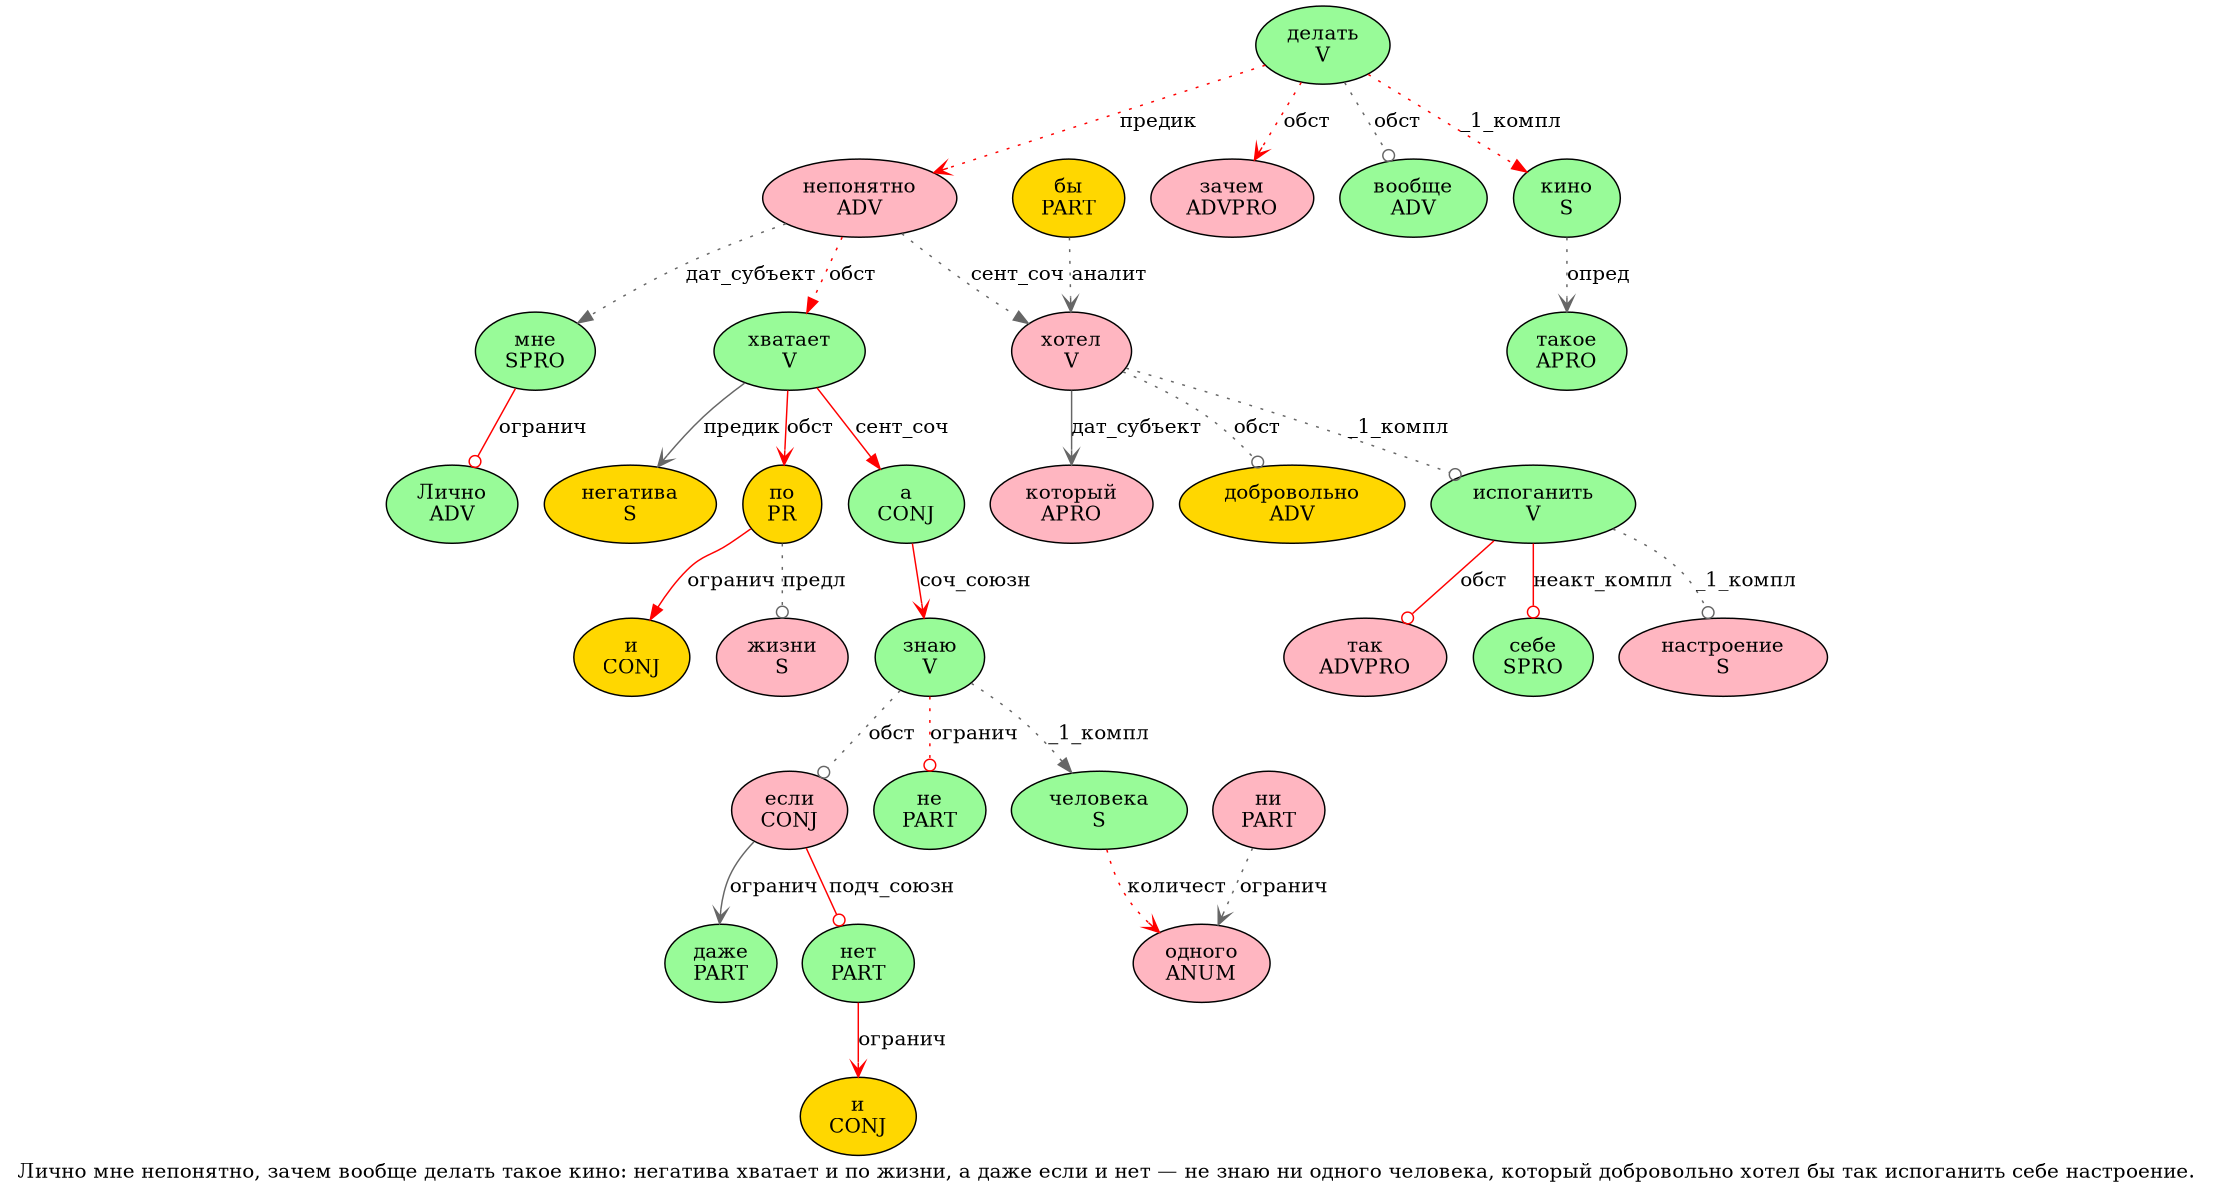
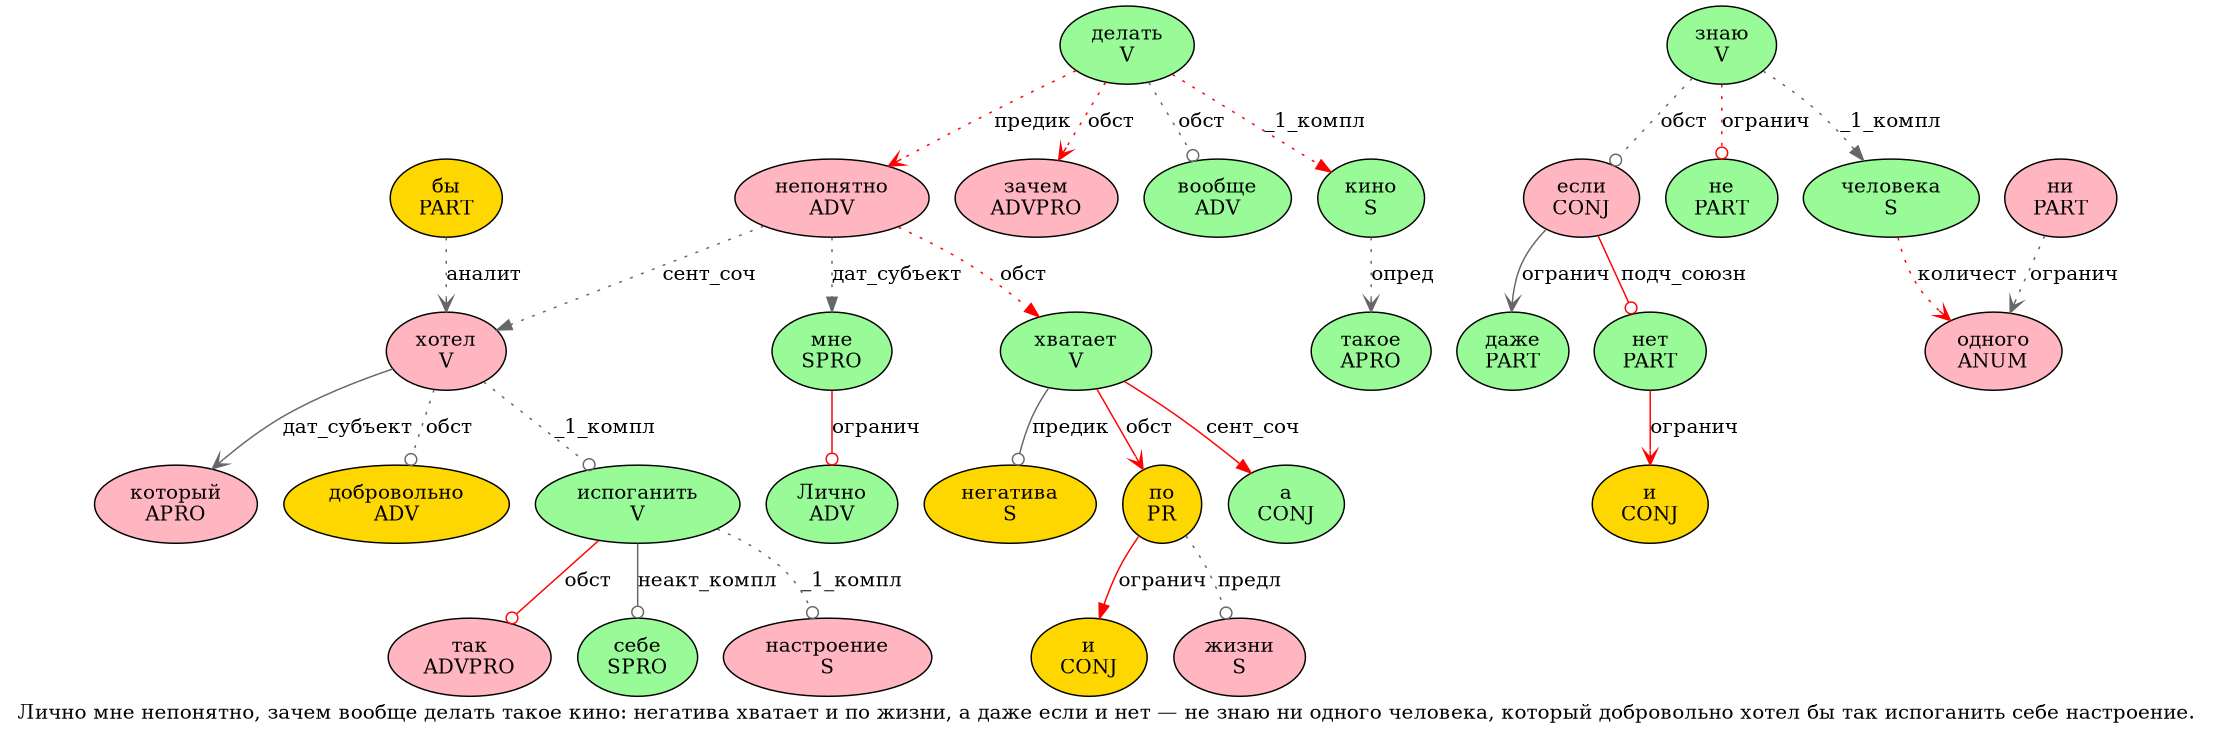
edge "хватает V" -> "негатива S": arrowhead vee -> odot
edge "а CONJ" -> "знаю V": removed, label "соч_союзн"
edge "испоганить V" -> "себе SPRO": color red -> gray40
